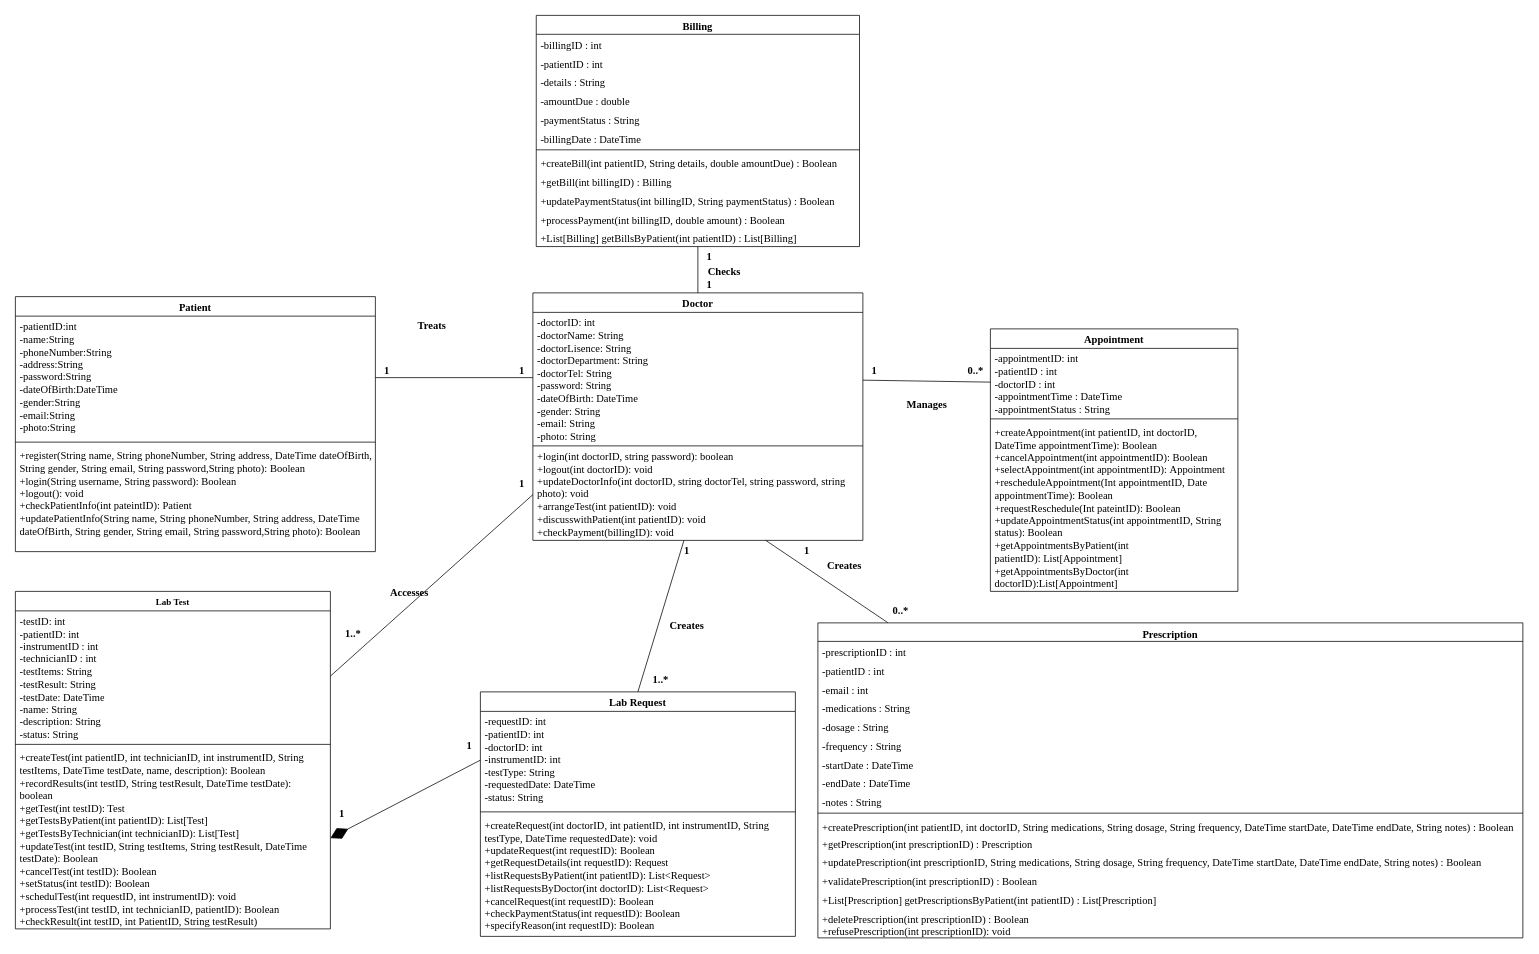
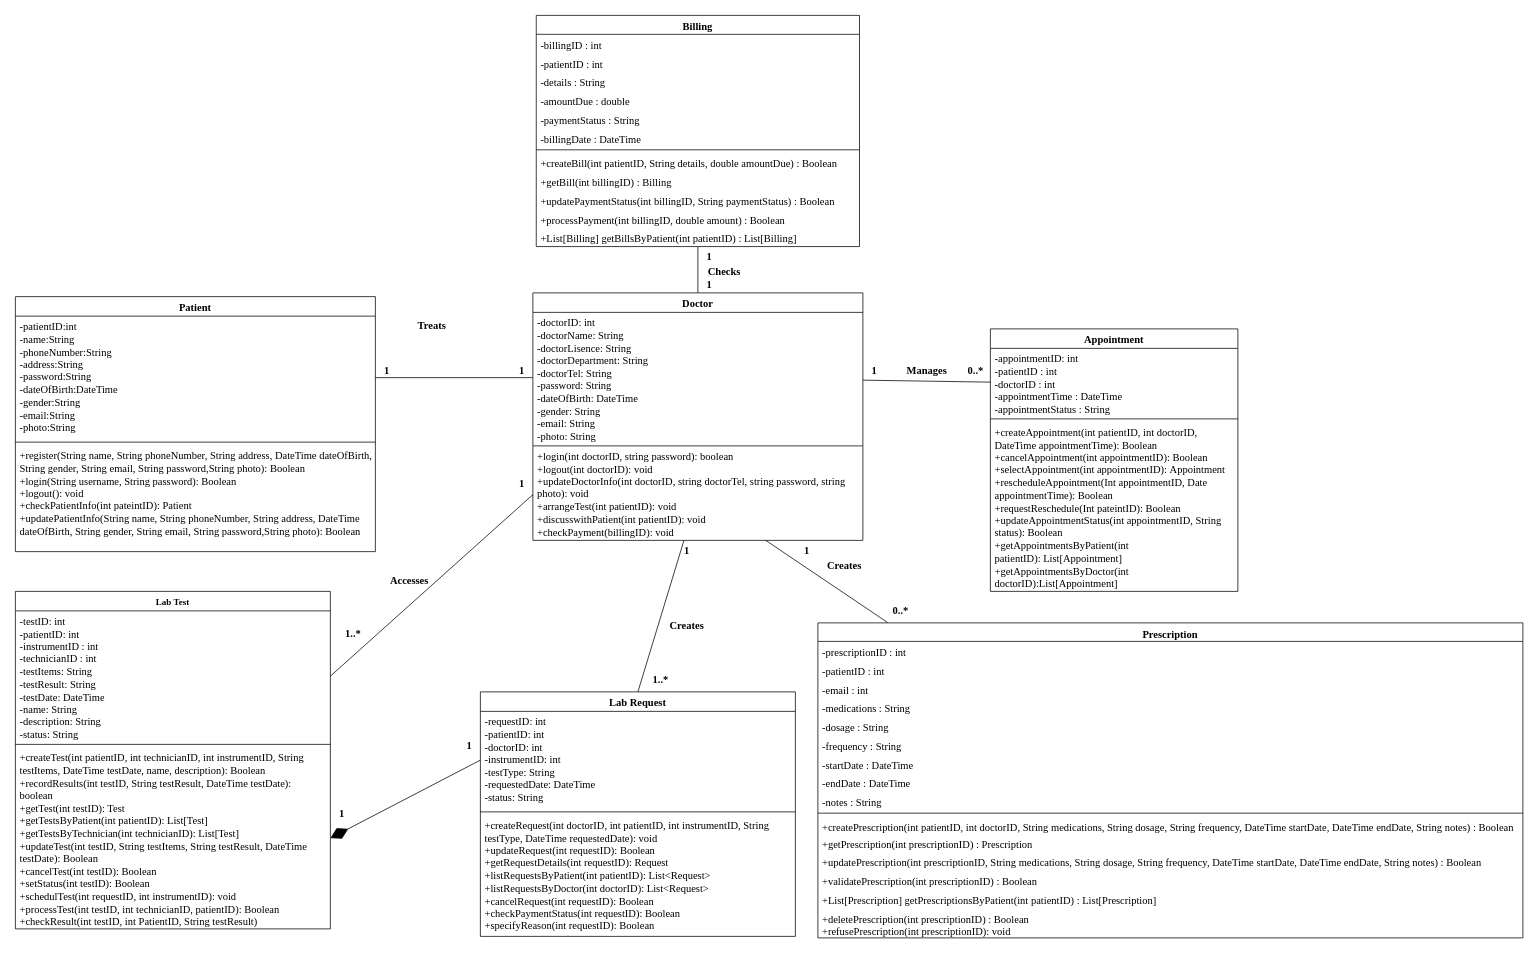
node "Manages": moved (926, 405) -> (926, 372)
node "Accesses": moved (409, 593) -> (409, 582)
